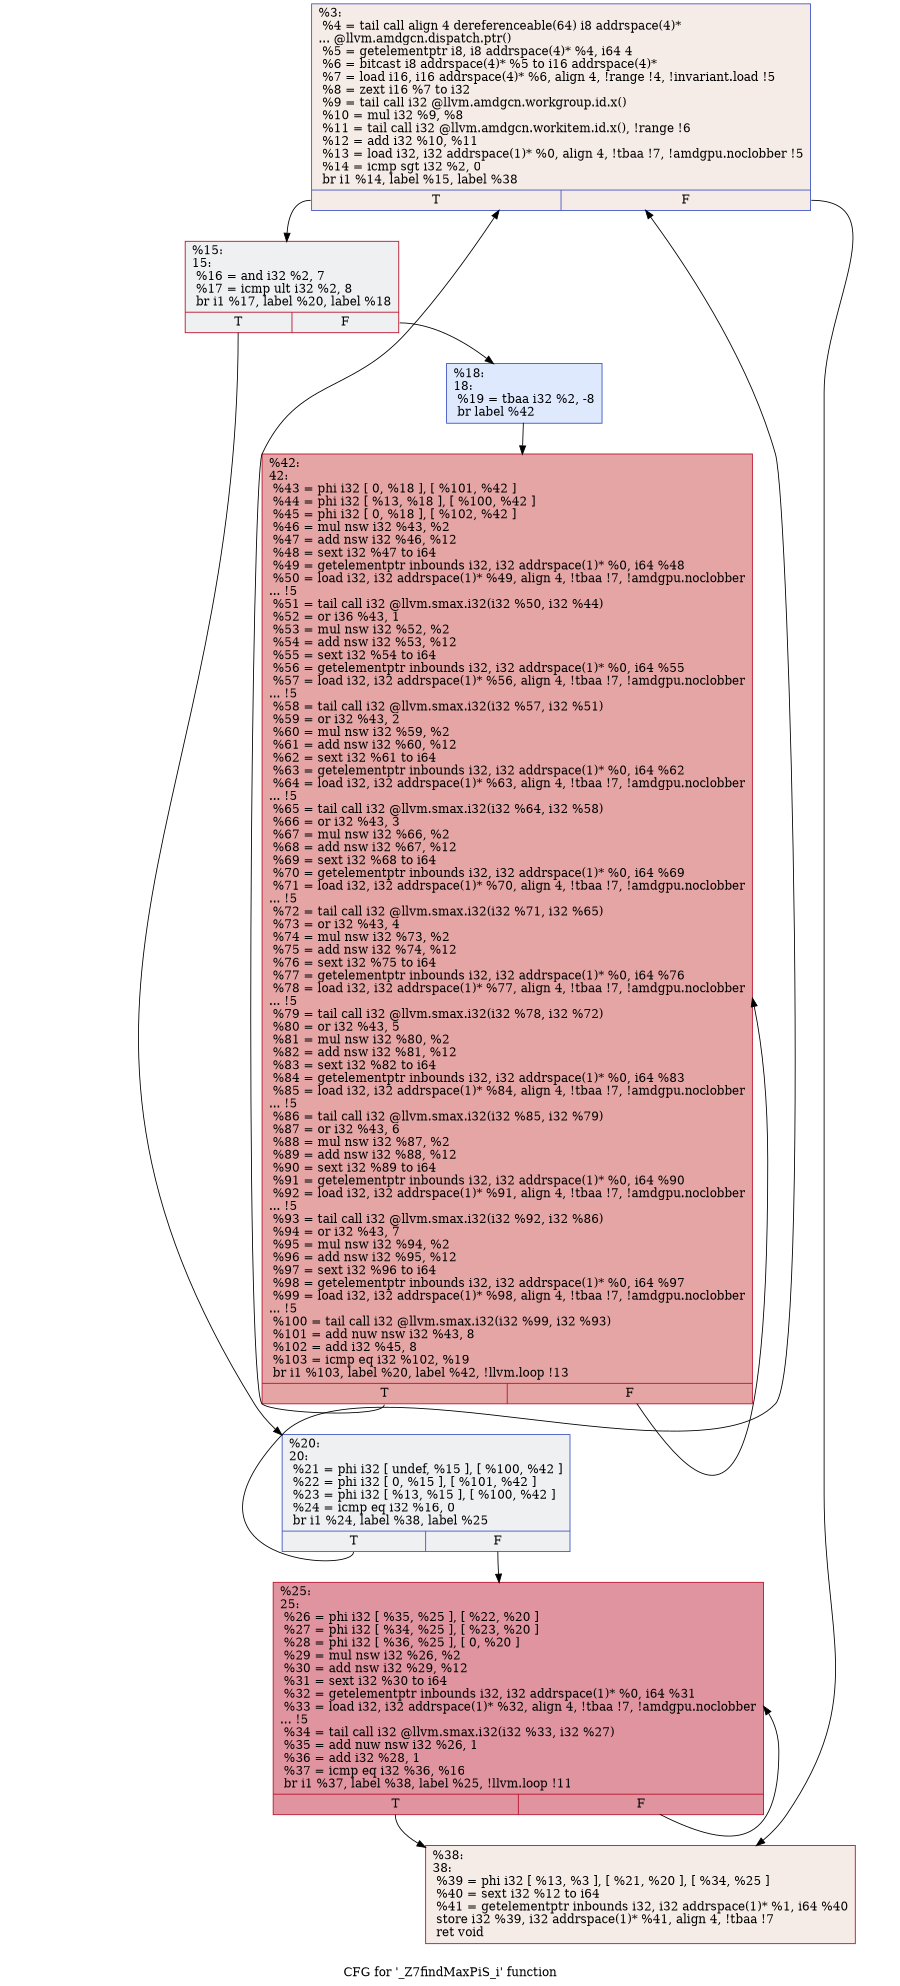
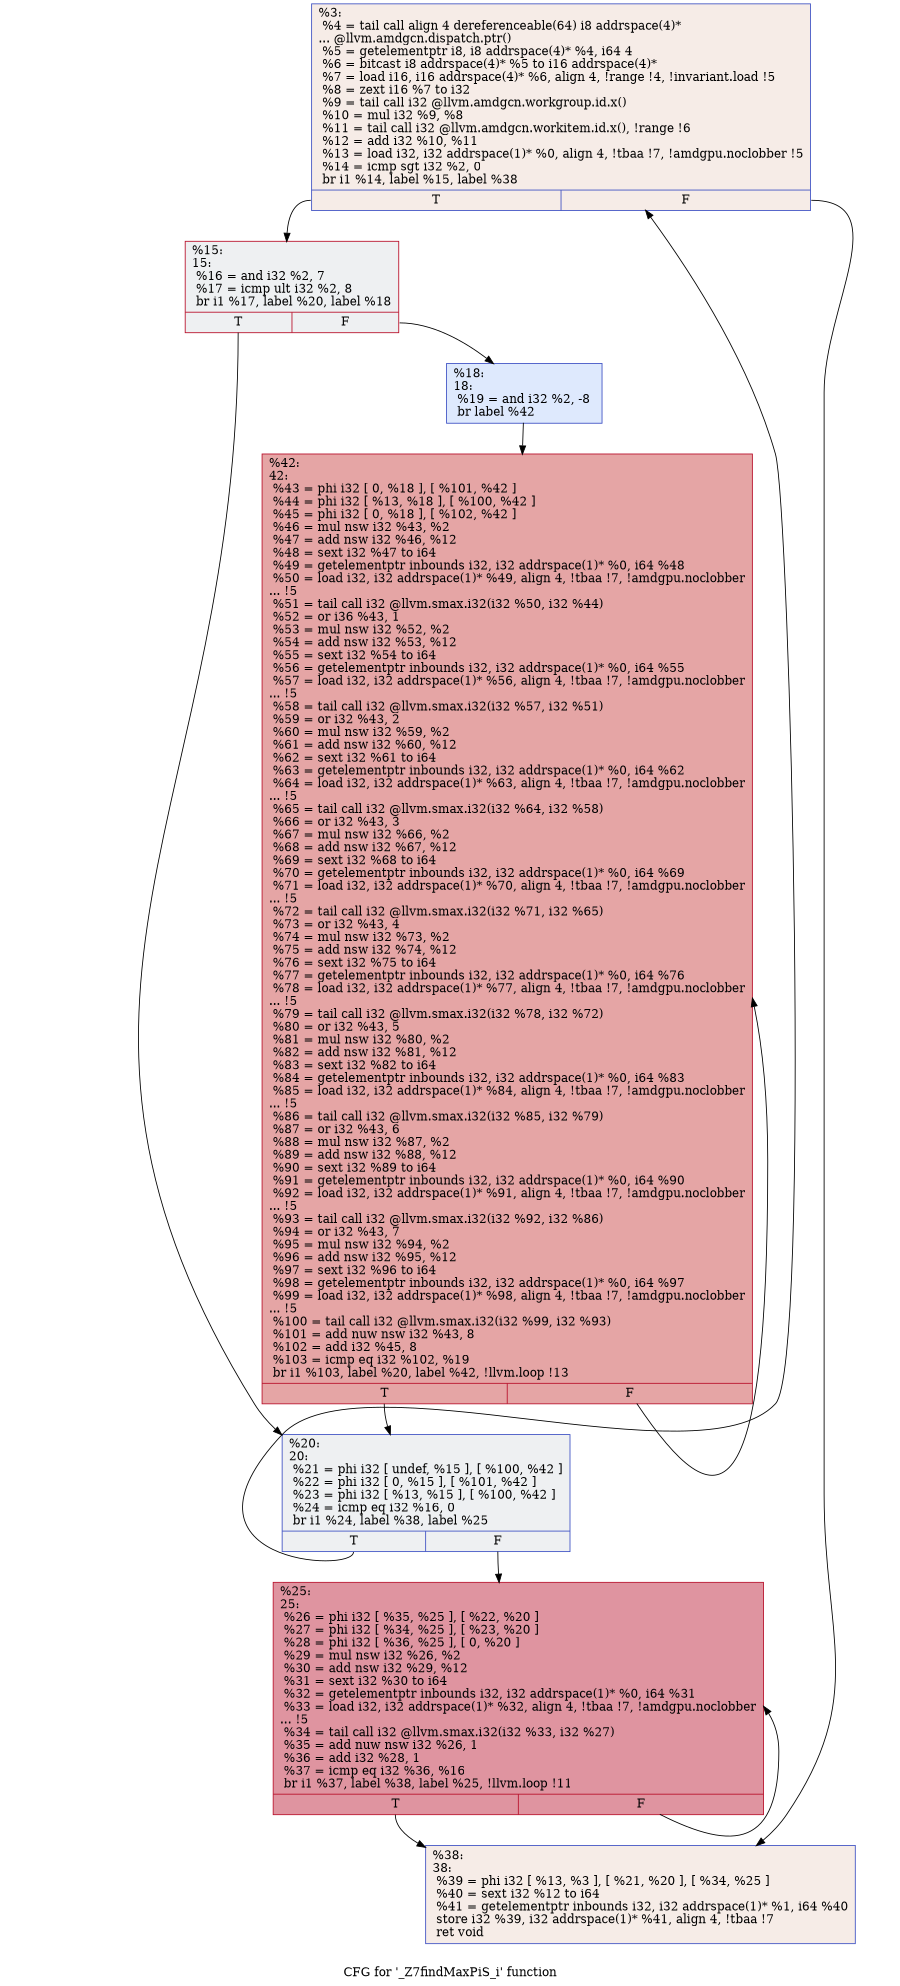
node "%18:": text "%19 = tbaa i32 %2, -8" -> "%19 = and i32 %2, -8"
edge "%42:" -> "%3:": now "%42:" -> "%20:"
node "%38:": color #b70d28ff -> #3d50c3ff
